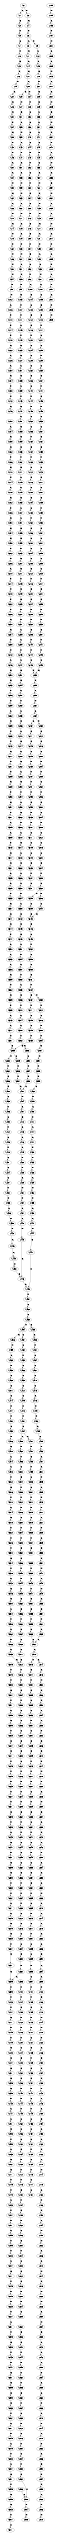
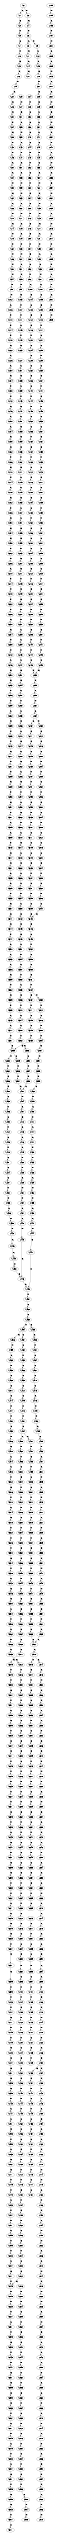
node "S20": removed
edge "S123" -> "S127": removed, label "G"
edge "S146" -> "S150": added, label "C"
edge "S332" -> "S335": now "S331" -> "S335"
edge "S531" -> "S535": added, label "G"
edge "S571" -> "S572": now "S571" -> "S575"
edge "S669" -> "S673": removed, label "A"
edge "S692" -> "S695": now "S692" -> "S696"
edge "S729" -> "S733": now "S730" -> "S733"
edge "S774" -> "S778": added, label "A"
edge "S812" -> "S816": now "S812" -> "S815"
edge "S828" -> "S832": added, label "A"
edge "S892" -> "S900": now "S892" -> "S896"
